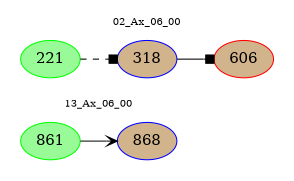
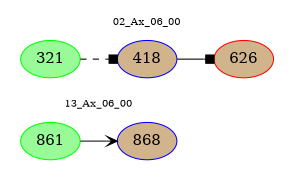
node "221": label "221" -> "321"
node "318": label "318" -> "418"
node "606": label "606" -> "626"
